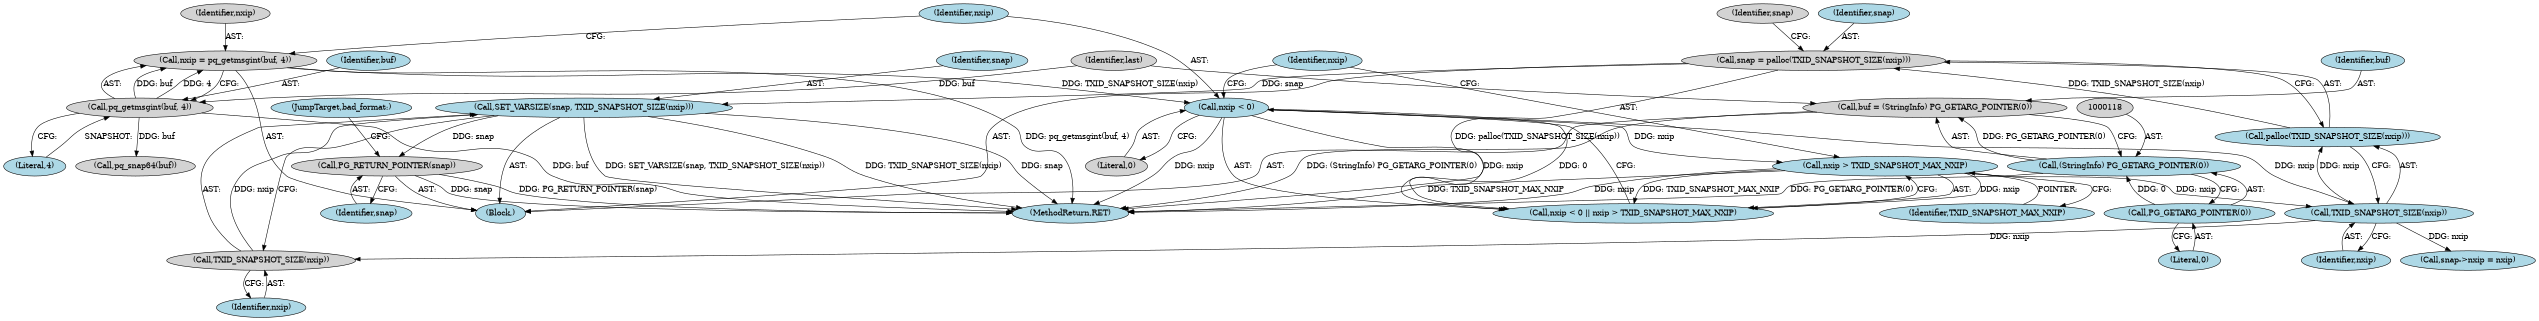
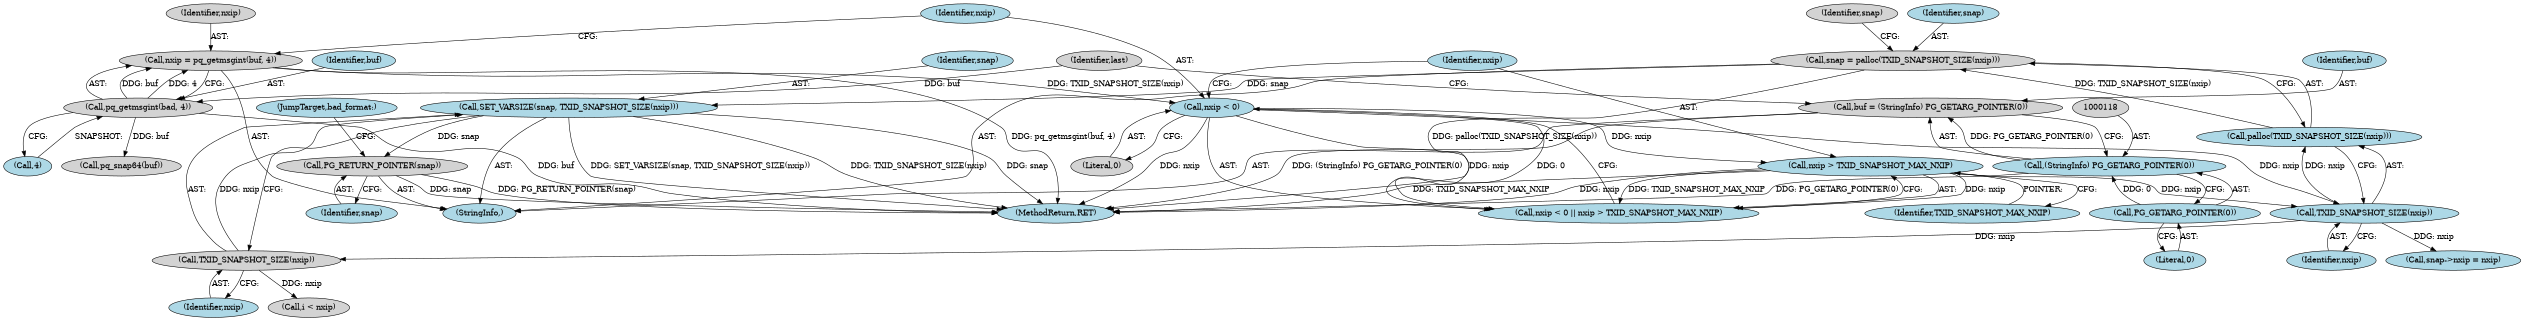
node "(Call,pq_getmsgint(buf, 4))": label "(Call,pq_getmsgint(buf, 4))" -> "(Call,pq_getmsgint(bad, 4))"
node "(Literal,4)": label "(Literal,4)" -> "(Call,4)"
node "(Block,)": label "(Block,)" -> "(StringInfo,)"
node "(Call,i < nxip)": added
